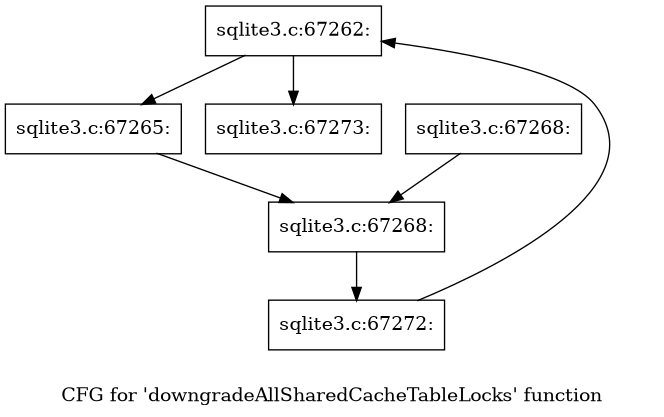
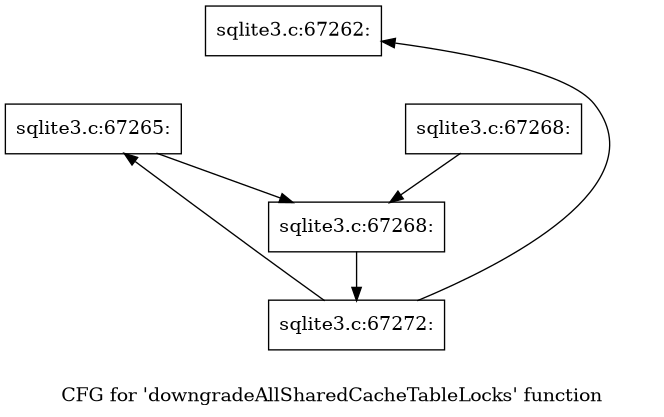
edge "sqlite3.c:67262:" -> "sqlite3.c:67265:": now "sqlite3.c:67272:" -> "sqlite3.c:67265:"
node "sqlite3.c:67273:": removed
